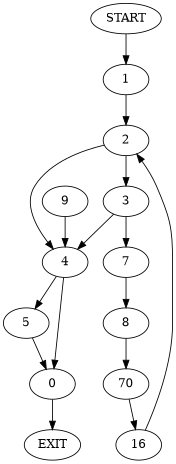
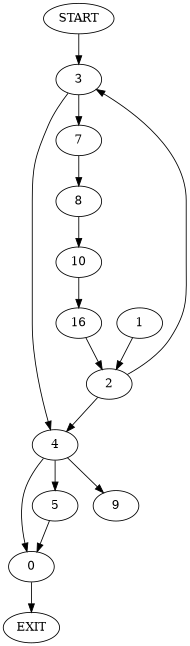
edge "START" -> "1": now "START" -> "3"
edge "9" -> "4": reversed
node "70": label "70" -> "10"
